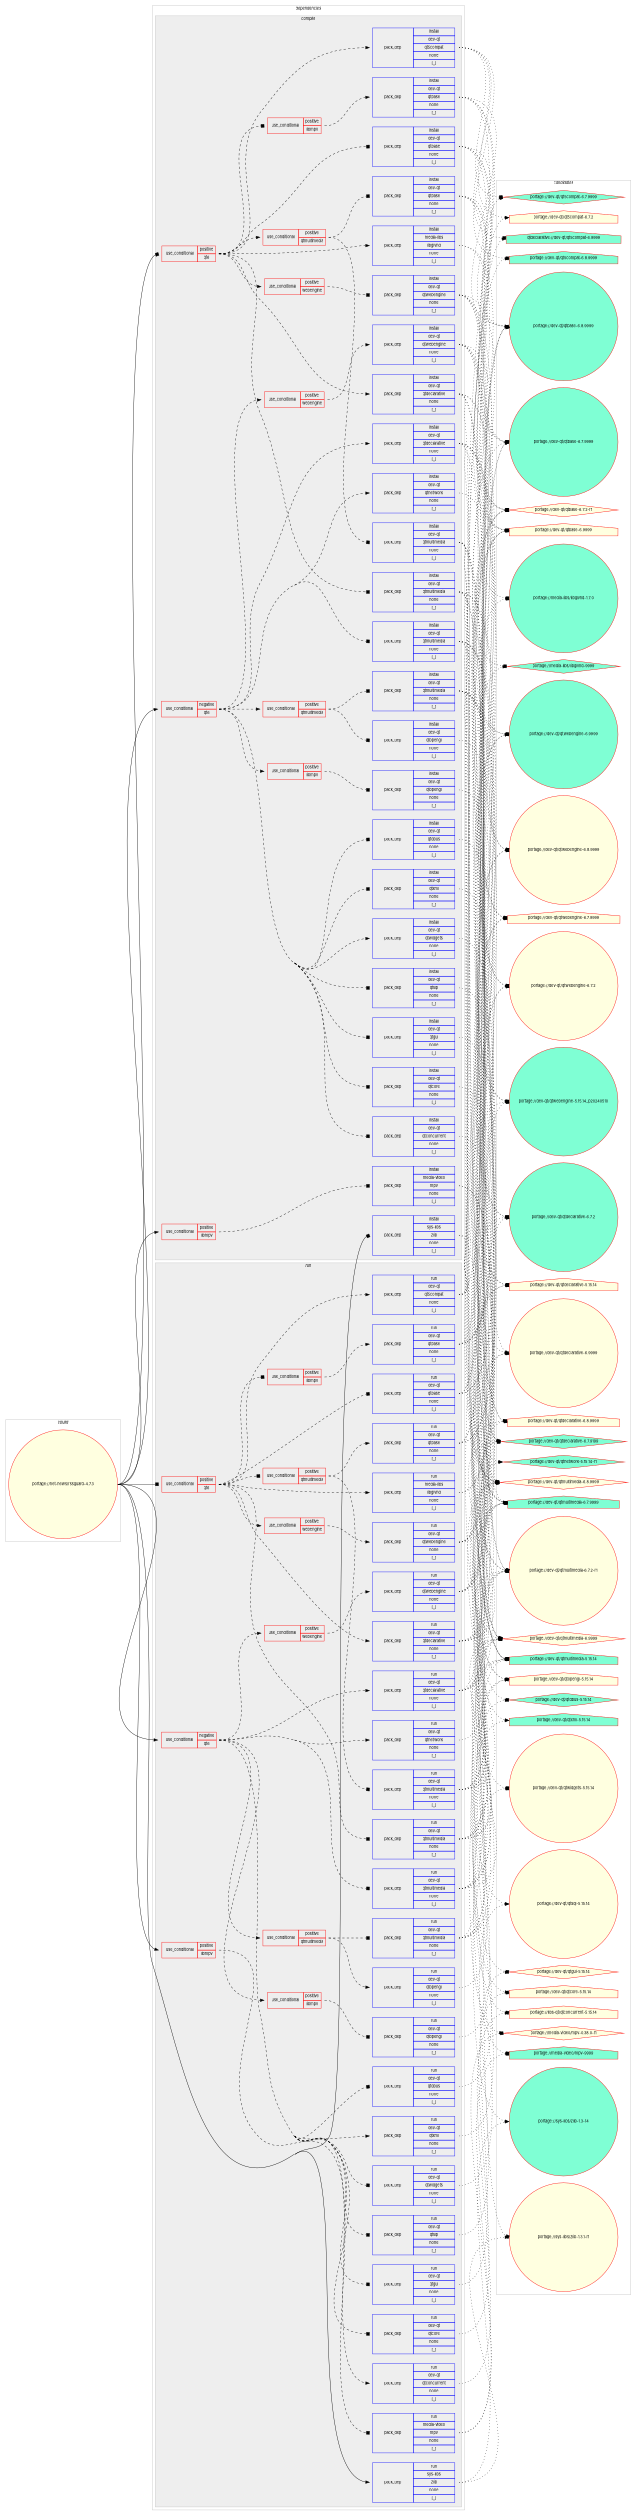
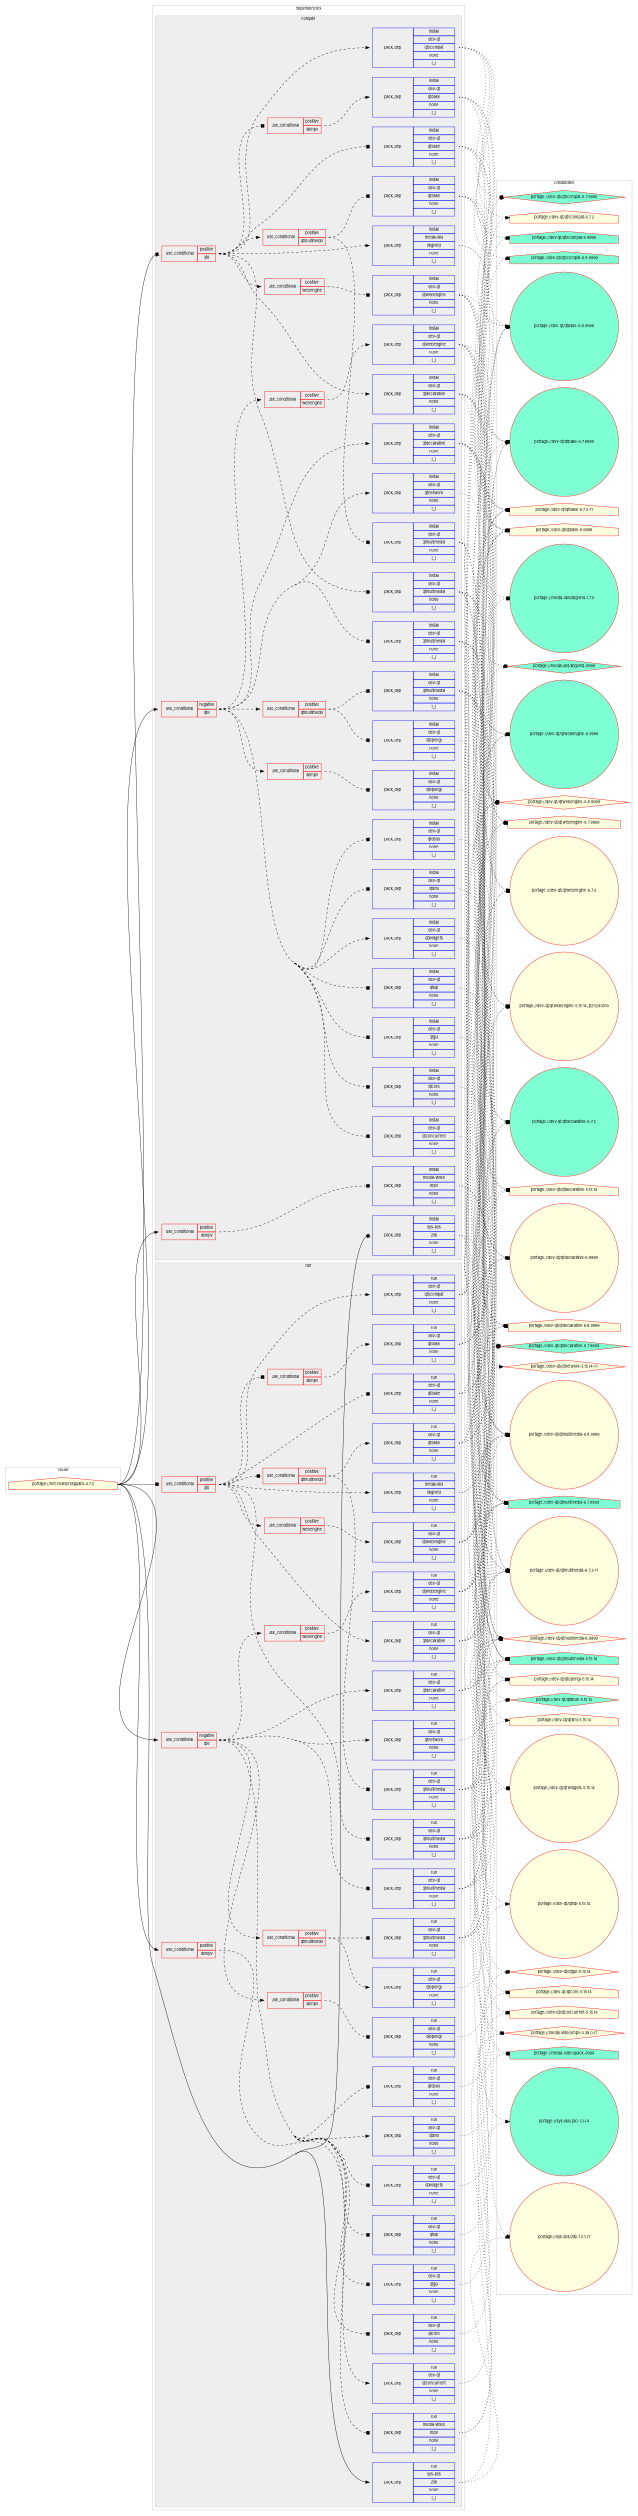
node "qtdeclarative://dev-qt/qt5compat-6.9999": label "qtdeclarative://dev-qt/qt5compat-6.9999" -> "portage://dev-qt/qt5compat-6.9999"
node "portage://dev-qt/qtbase-6.7.2-r1": shape diamond -> house
node "portage://dev-qt/qtwebengine-6.8.9999": shape circle -> diamond
node "portage://dev-qt/qtwebengine-5.15.14_p20240510": fillcolor aquamarine -> lightyellow
node "portage://dev-qt/qtdeclarative-6.7.9199": label "portage://dev-qt/qtdeclarative-6.7.9199" -> "portage://dev-qt/qtdeclarative-6.7.9999"
node "portage://dev-qt/qtnetwork-5.15.14-r1": fillcolor aquamarine -> lightyellow
node "portage://dev-qt/qtmultimedia-6.8.9999": shape diamond -> circle
node "portage://net-news/rssguard-4.7.3": shape circle -> house
node "portage://dev-qt/qtxml-5.15.14": fillcolor aquamarine -> lightyellow
node "portage://libs-qt/qtconcurrent-5.15.14": label "portage://libs-qt/qtconcurrent-5.15.14" -> "portage://dev-qt/qtconcurrent-5.15.14"
node "portage://media-video/mpv-9999": label "portage://media-video/mpv-9999" -> "portage://media-video/pack-9999"
